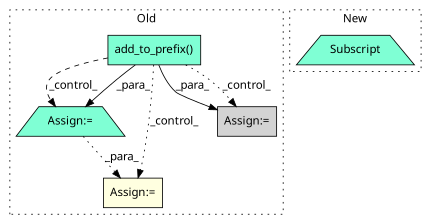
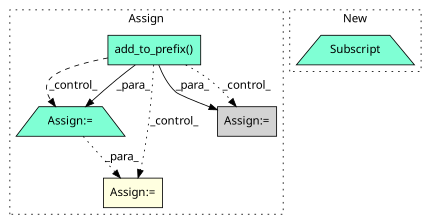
cluster "Old": label "Old" -> "Assign"
